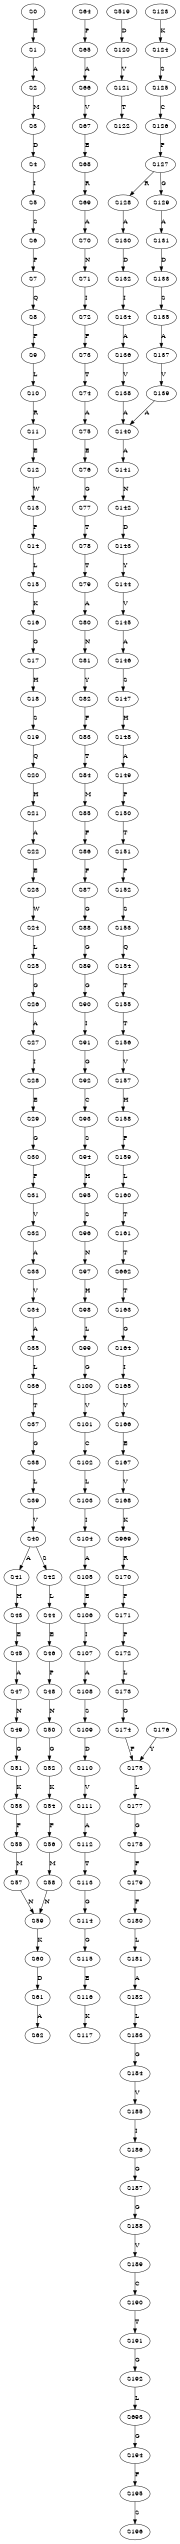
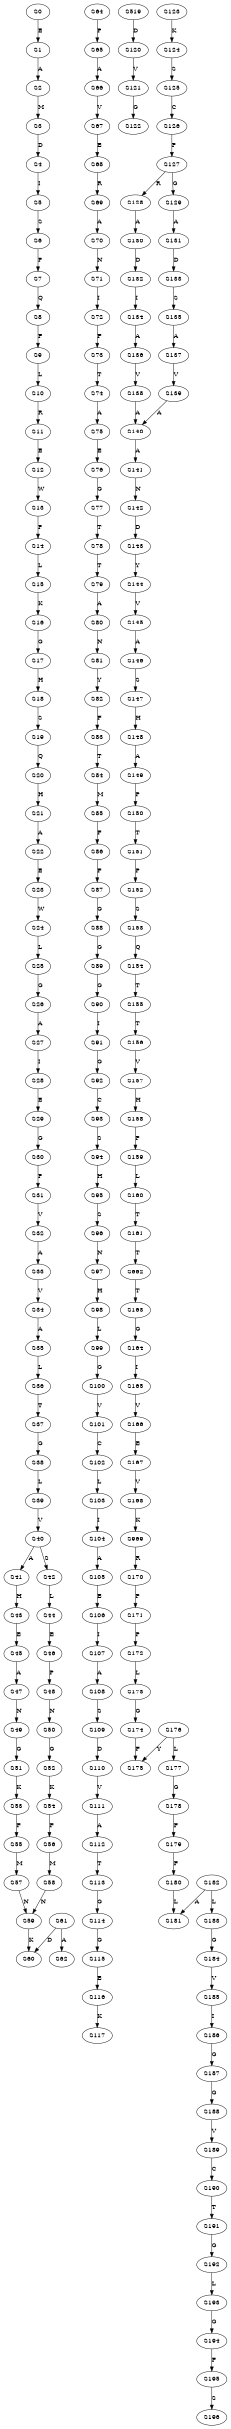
edge "S121" -> "S122": label "T" -> "G"
edge "S175" -> "S177": now "S176" -> "S177"
edge "S60" -> "S61": reversed
edge "S181" -> "S182": reversed
node "S693": label "S693" -> "S193"
